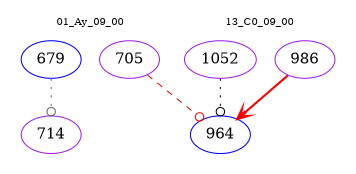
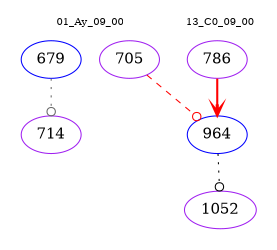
node "986": label "986" -> "786"
edge "1052" -> "964": reversed
